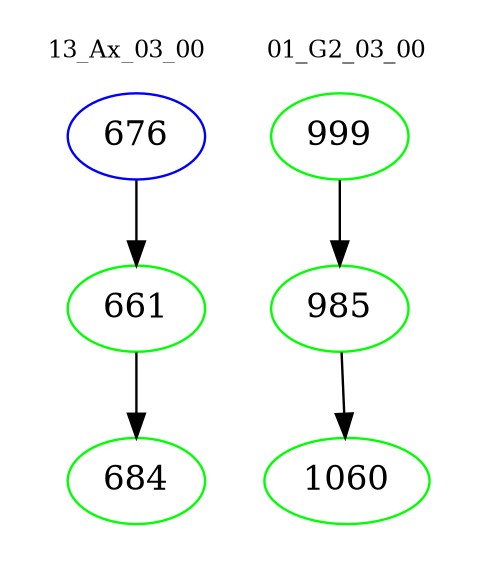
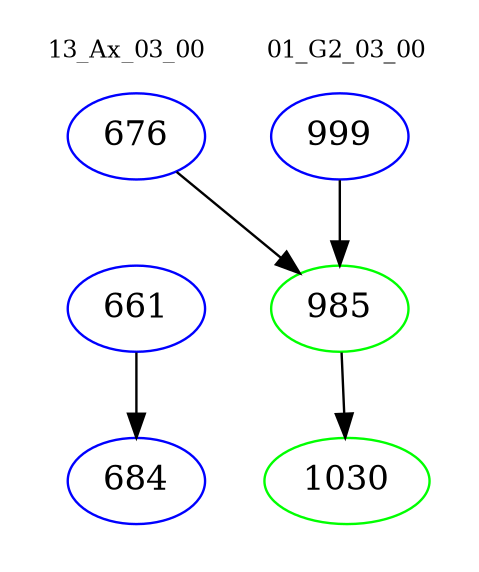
node "999": color green -> blue
edge "676" -> "661": now "676" -> "985"
node "661": color green -> blue
node "684": color green -> blue
node "1060": label "1060" -> "1030"
